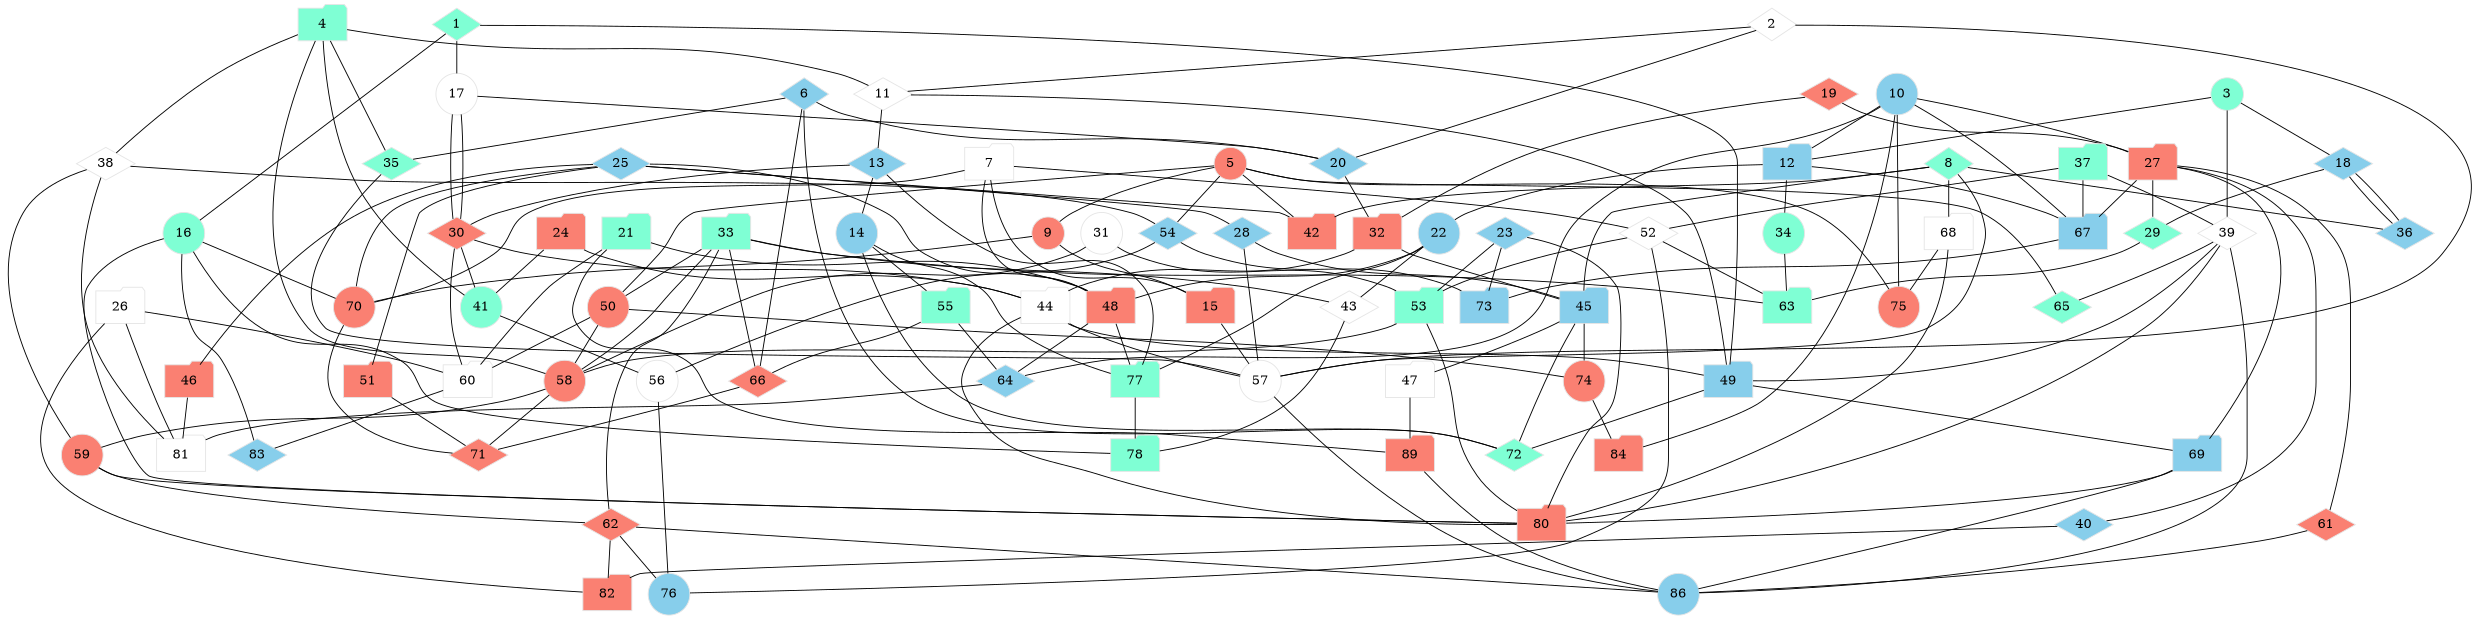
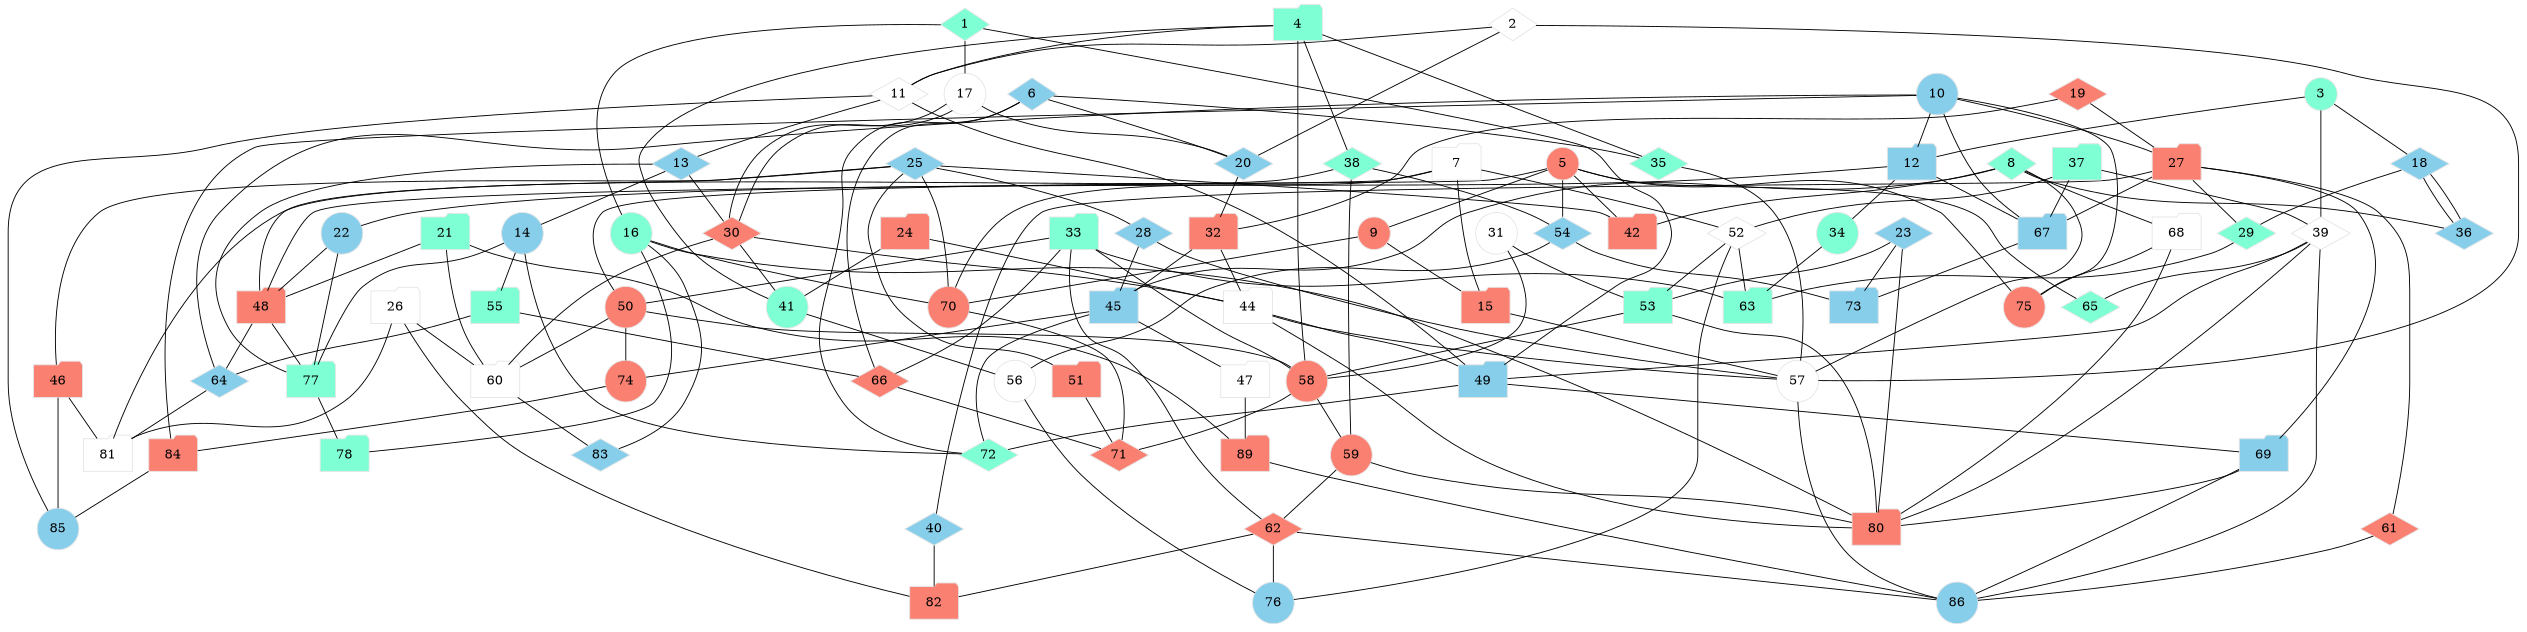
node "38": fillcolor white -> aquamarine
node "43": removed
node "85": added
